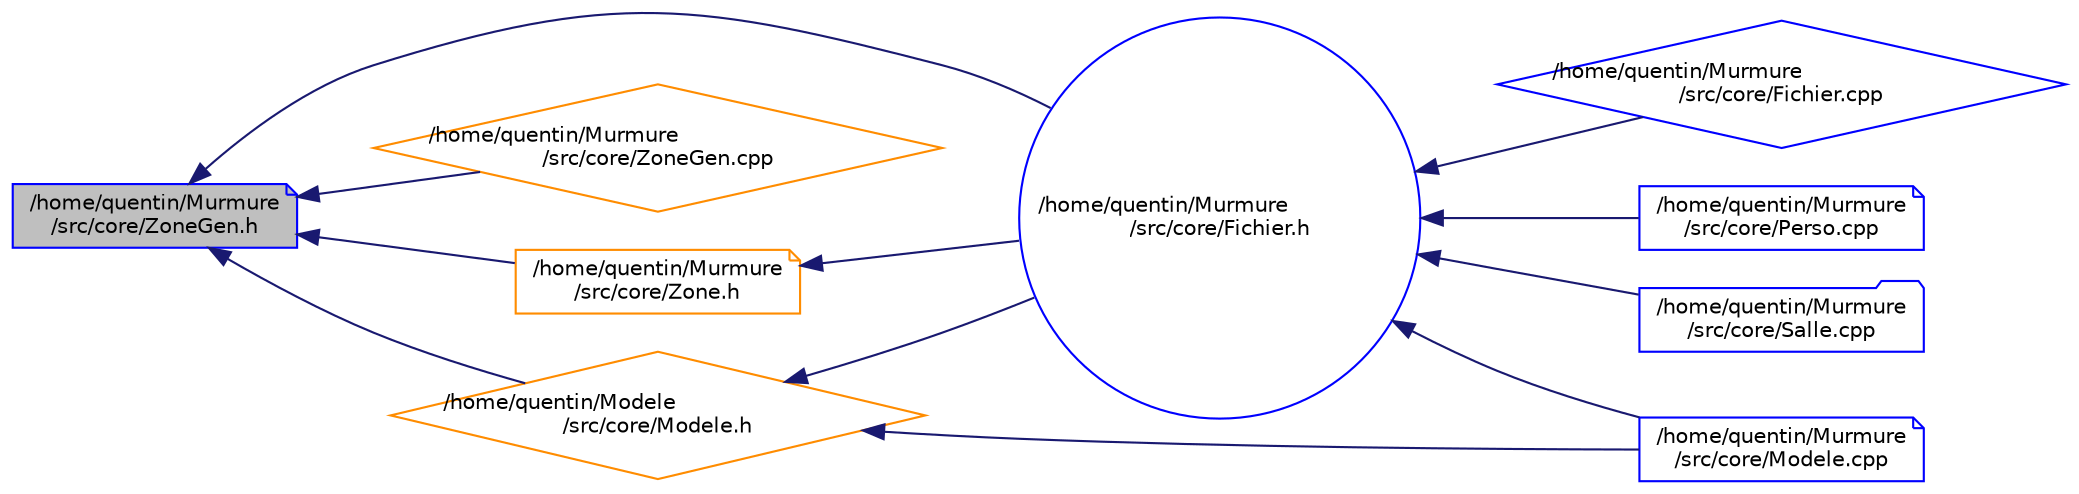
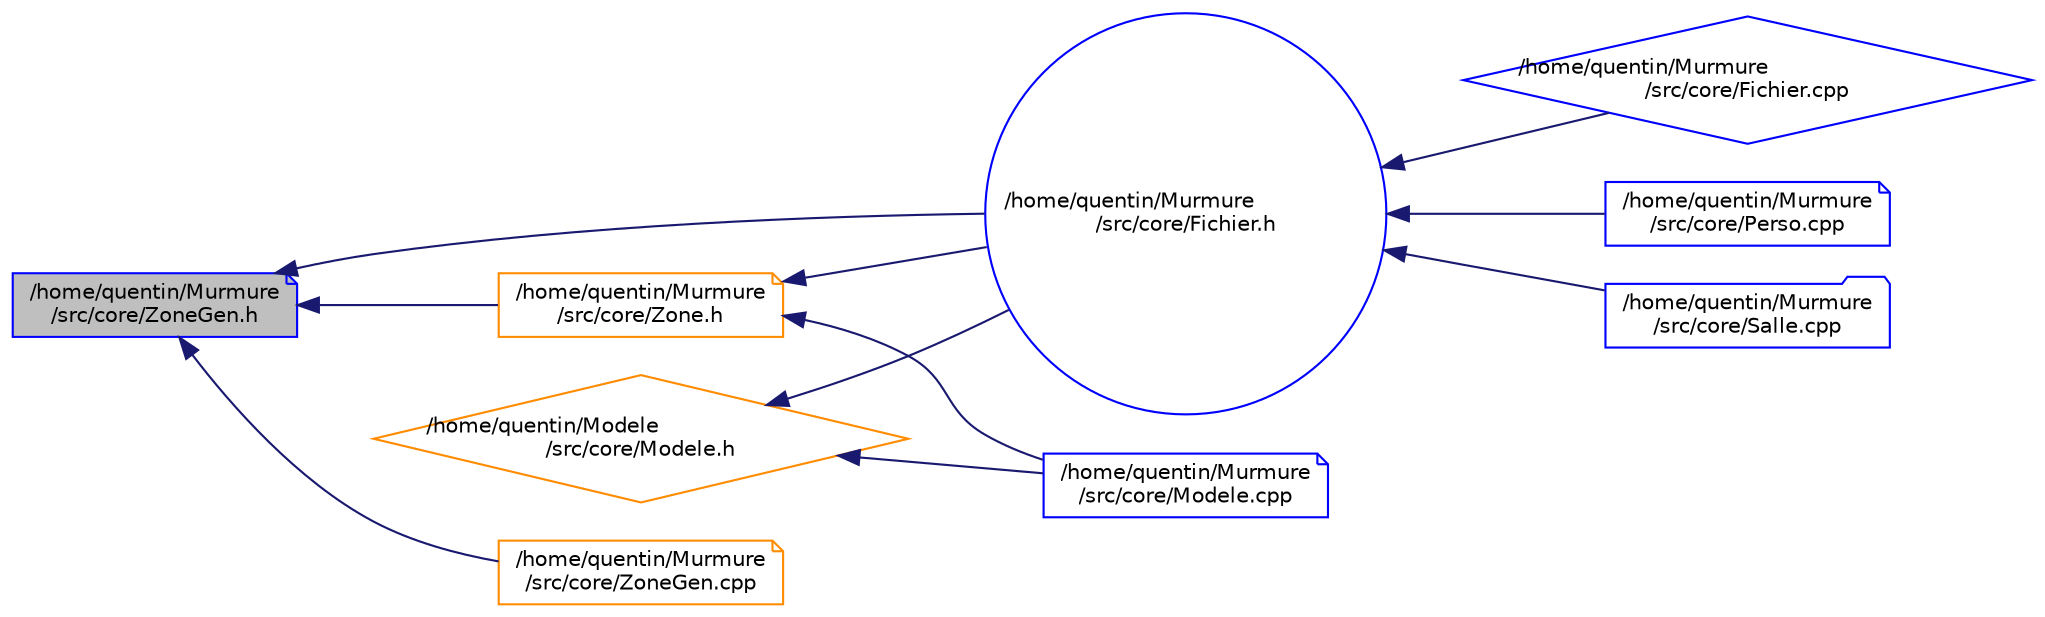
node "/home/quentin/Murmure /src/core/ZoneGen.cpp": shape diamond -> note
edge "/home/quentin/Modele /src/core/Modele.h" -> "/home/quentin/Murmure /src/core/ZoneGen.h": removed
edge "/home/quentin/Murmure /src/core/Modele.cpp" -> "/home/quentin/Murmure /src/core/Fichier.h": now "/home/quentin/Murmure /src/core/Modele.cpp" -> "/home/quentin/Murmure /src/core/Zone.h"
